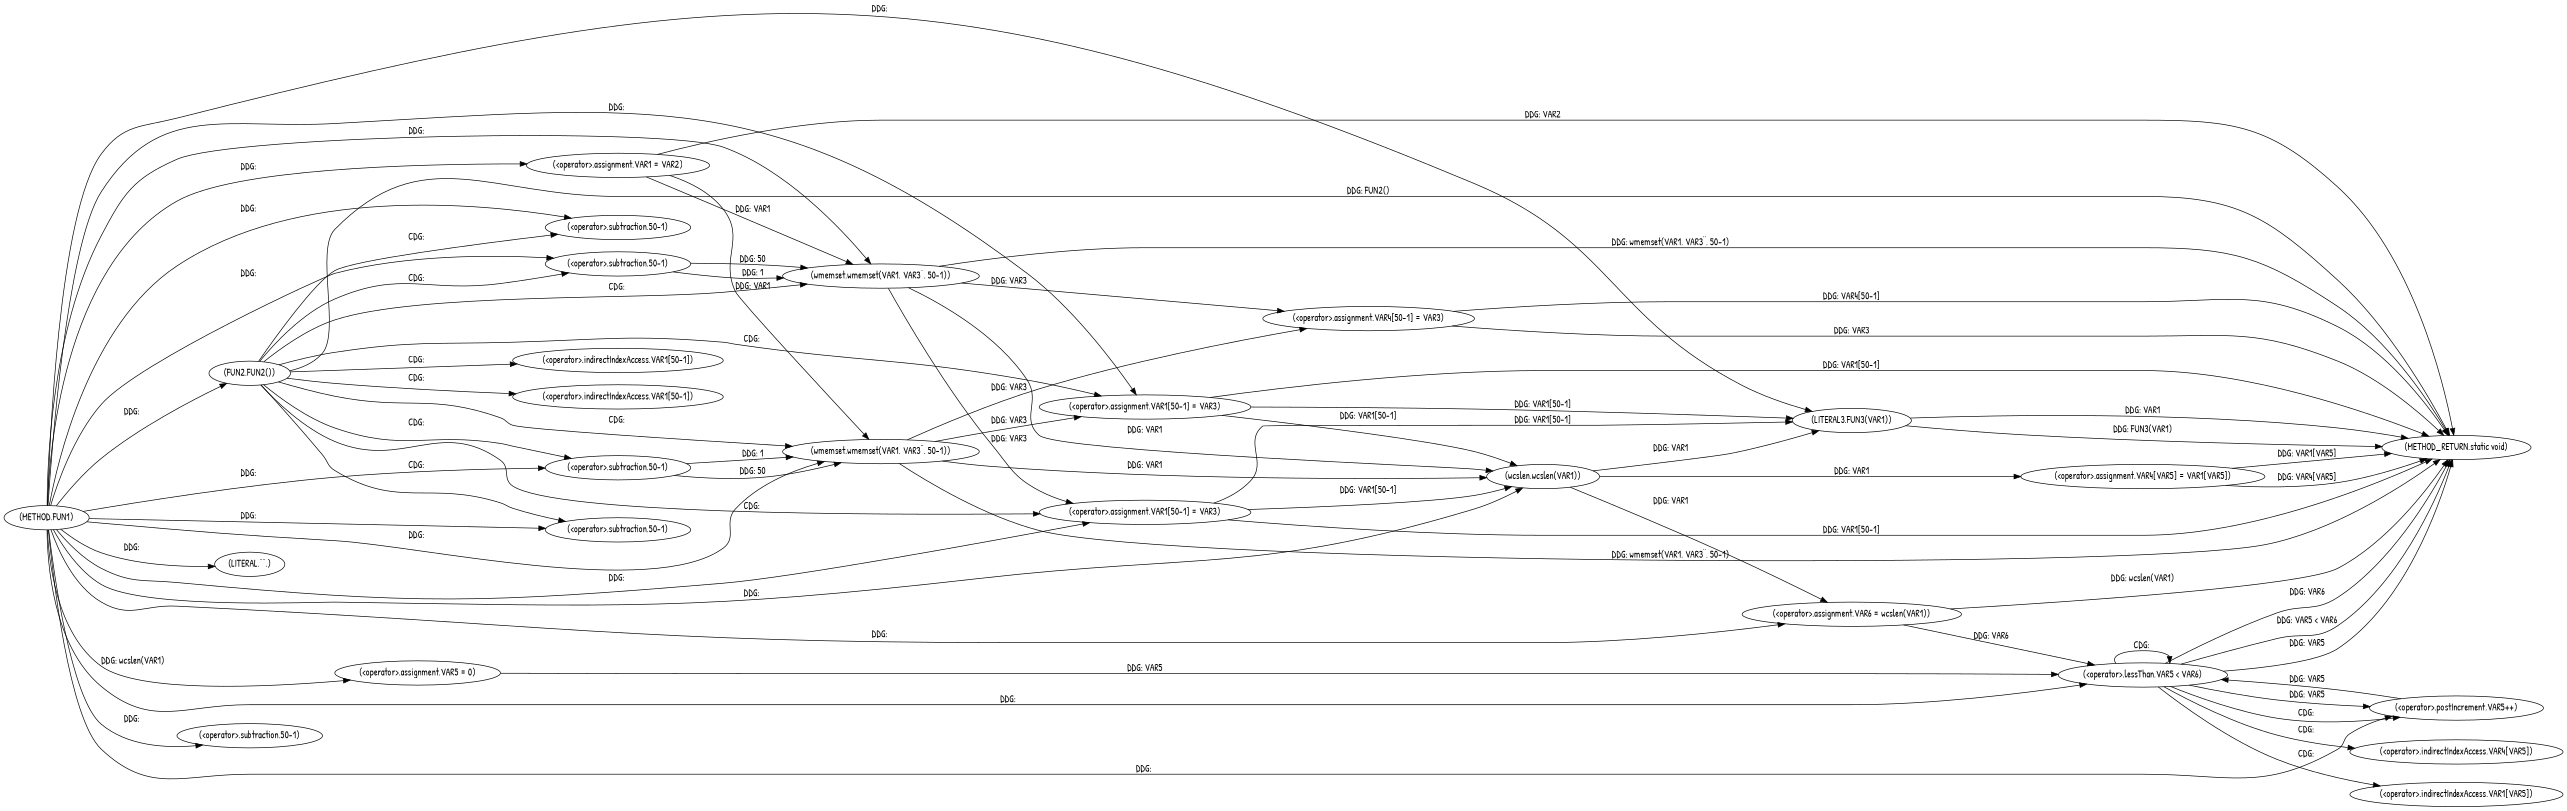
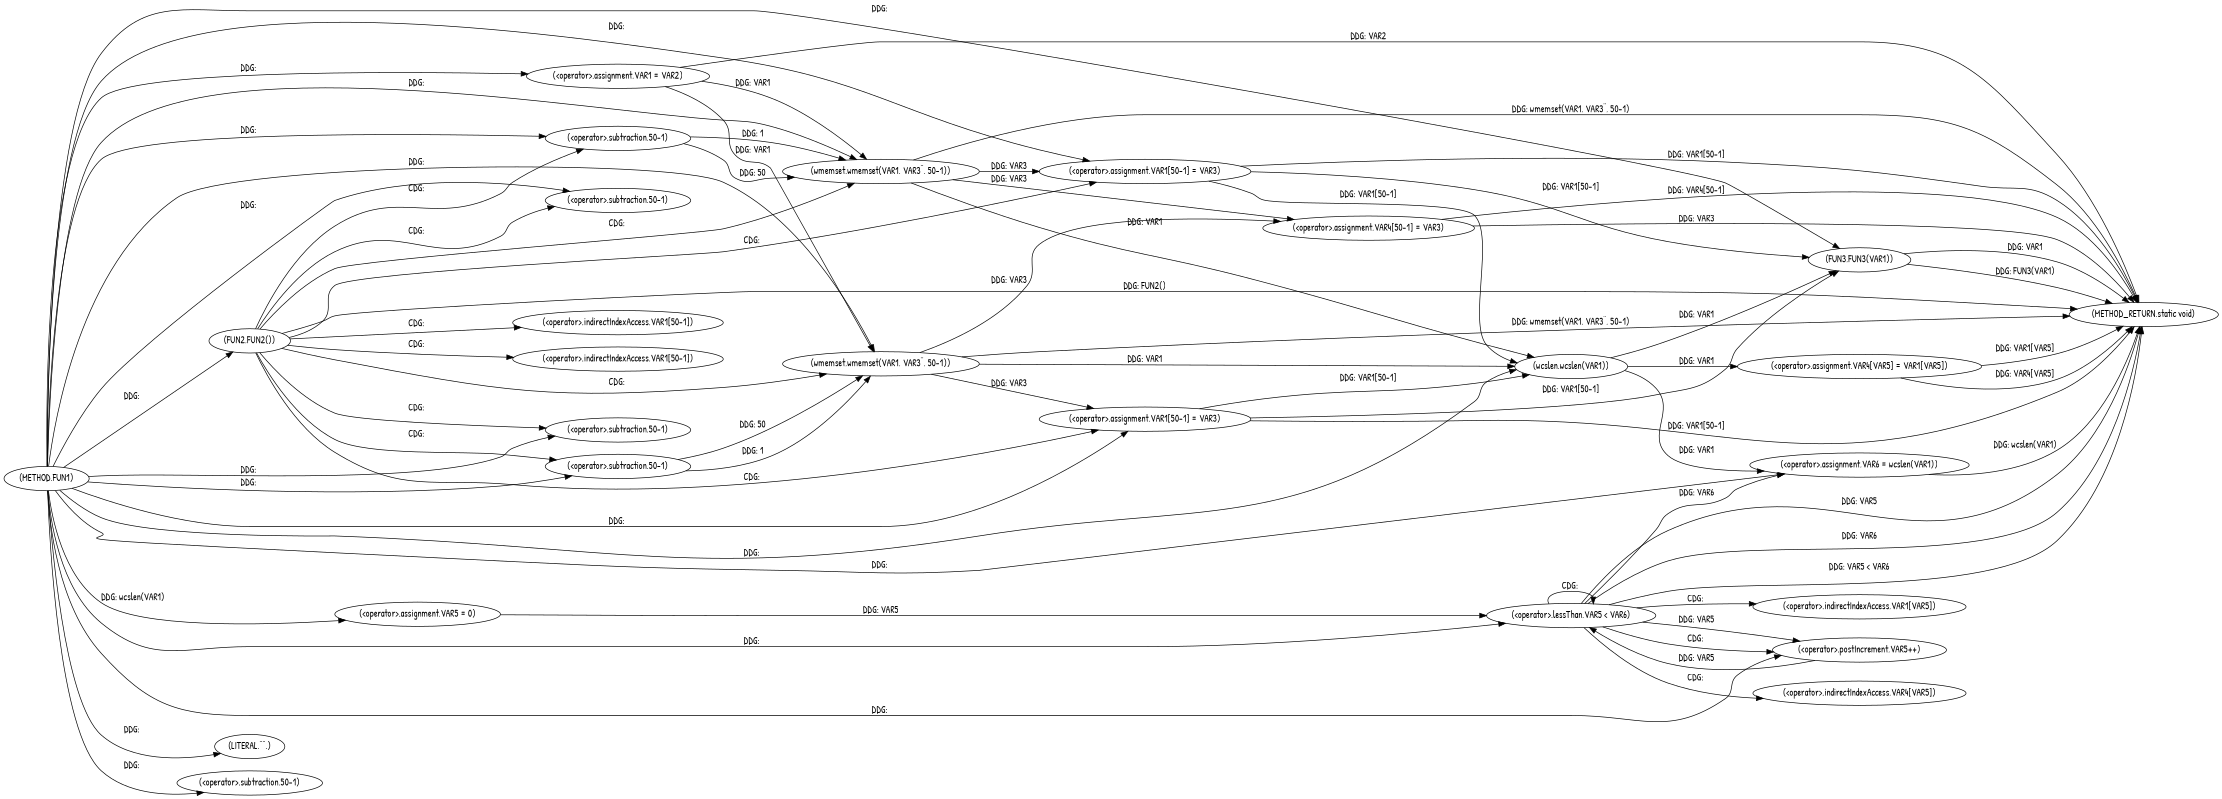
node "(LITERAL3,FUN3(VAR1))": label "(LITERAL3,FUN3(VAR1))" -> "(FUN3,FUN3(VAR1))"
edge "(<operator>.assignment,VAR6 = wcslen(VAR1))" -> "(<operator>.lessThan,VAR5 < VAR6)": reversed
